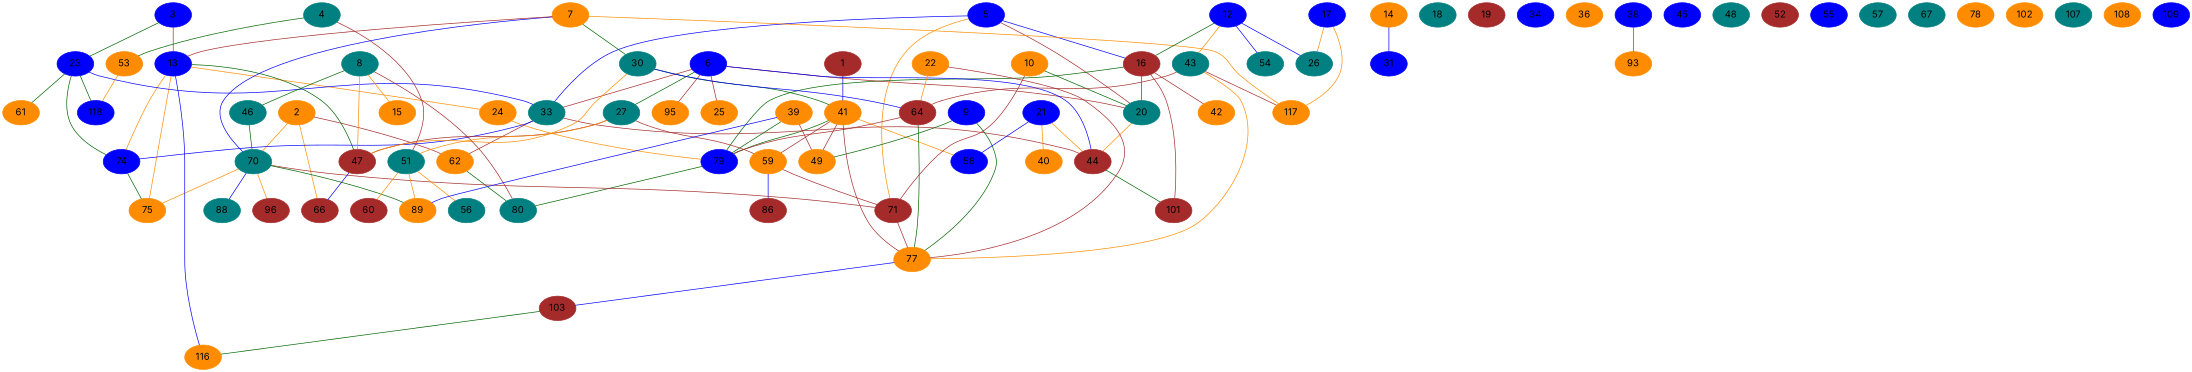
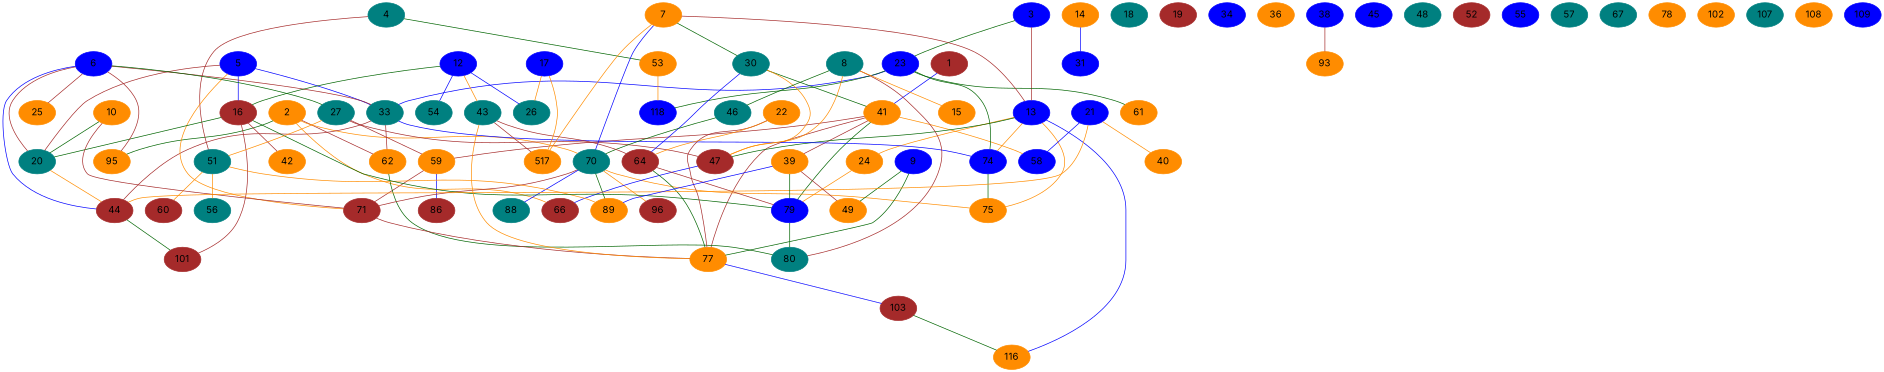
node "117": label "117" -> "517"
edge "41" -- "49": now "41" -- "39"
edge "2" -- "95": added
